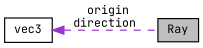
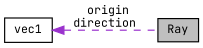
node "vec3": label "vec3" -> "vec1"
